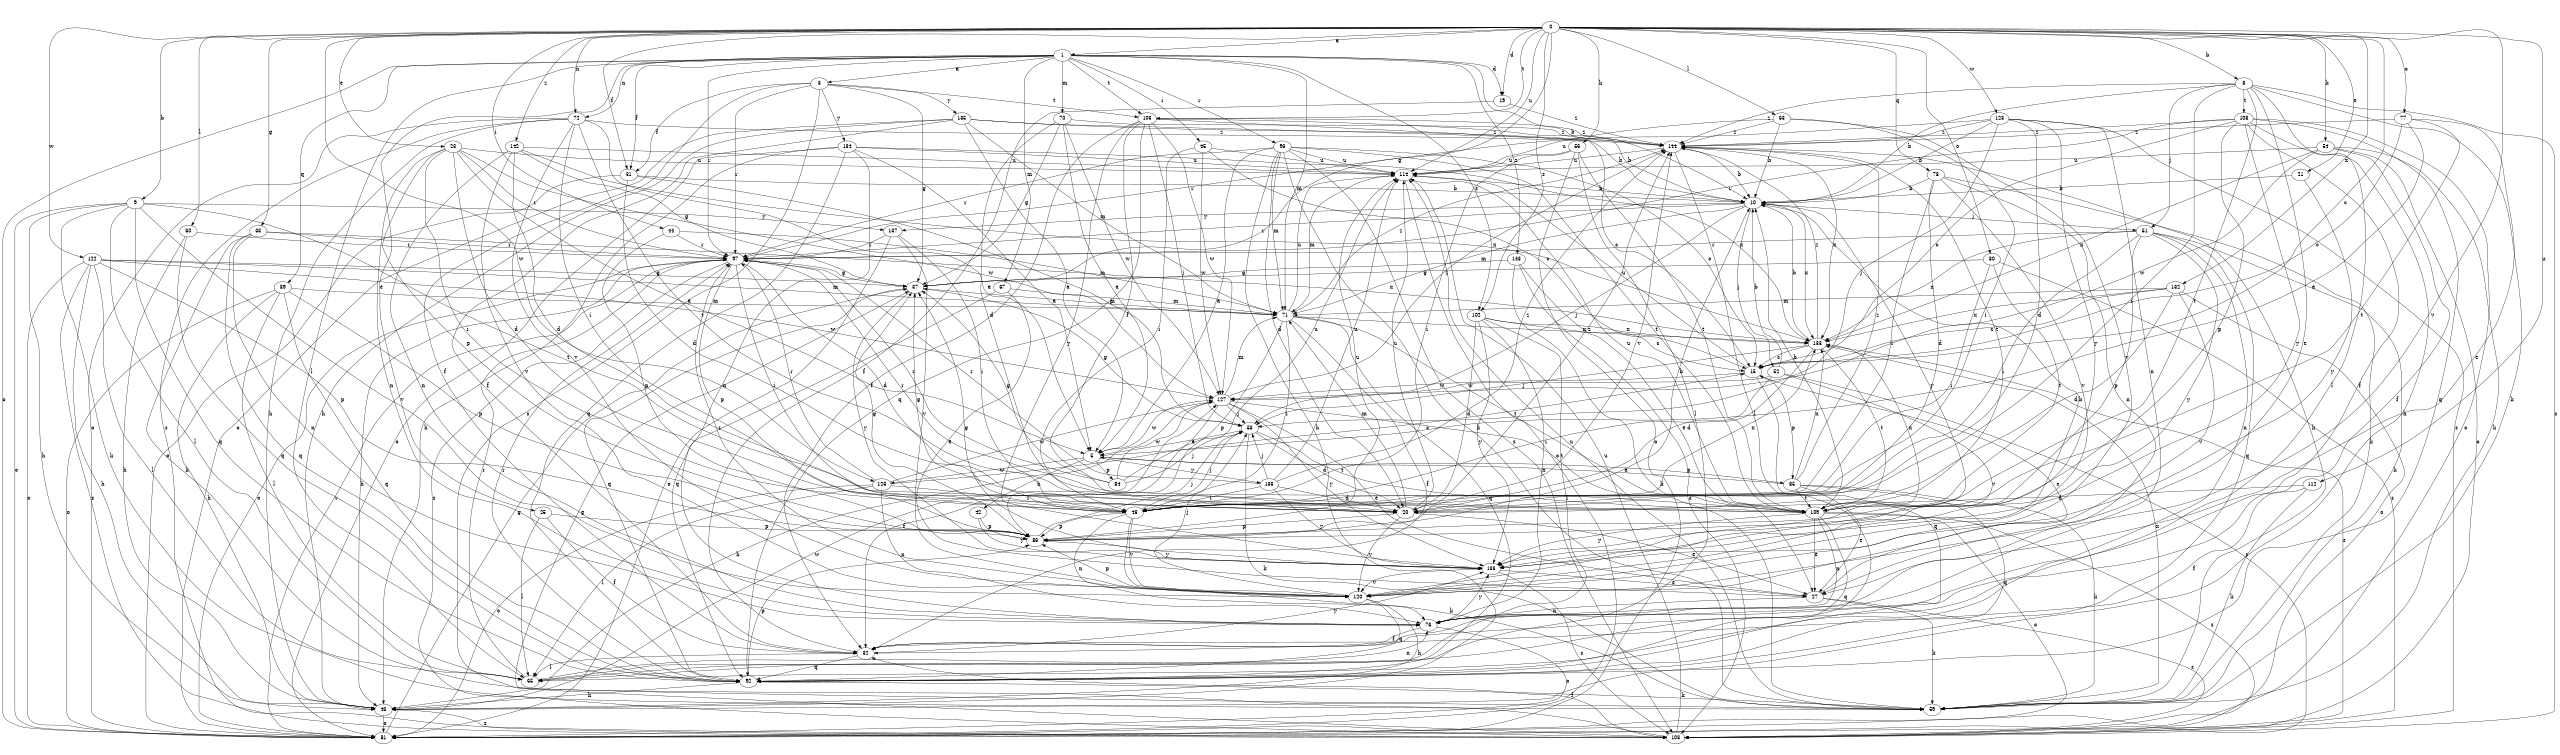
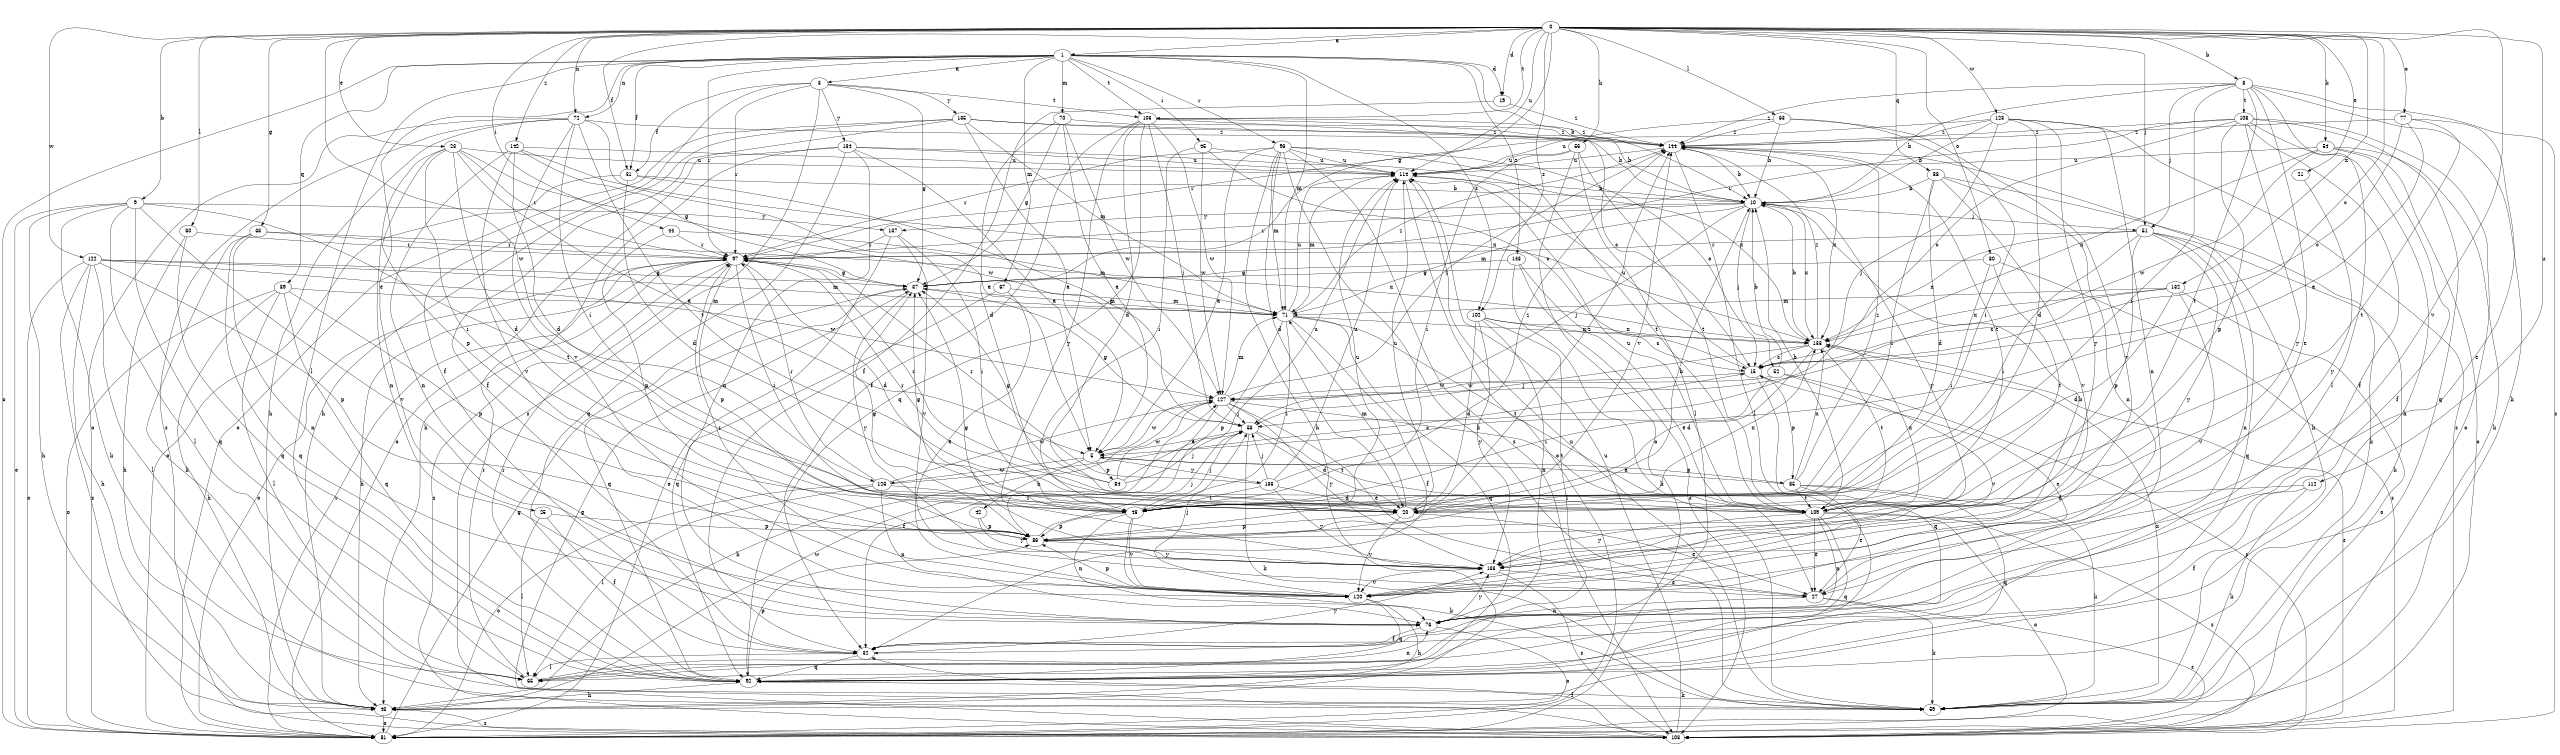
edge "0" -> "51": added, label "j"
node "78": label "78" -> "88"
edge "21" -> "10": removed, label "b"
edge "106" -> "20": label "f" -> "d"
